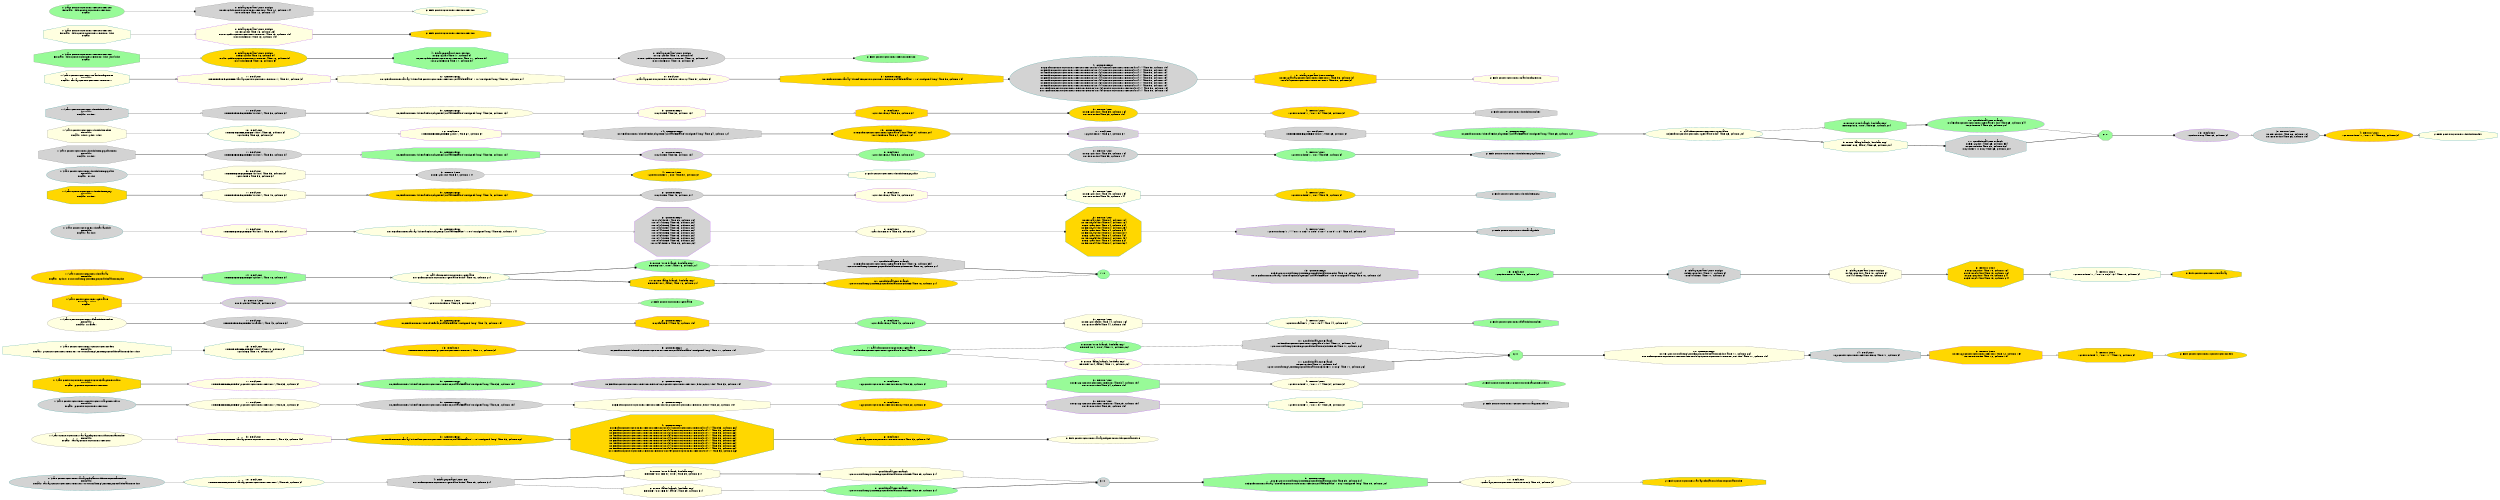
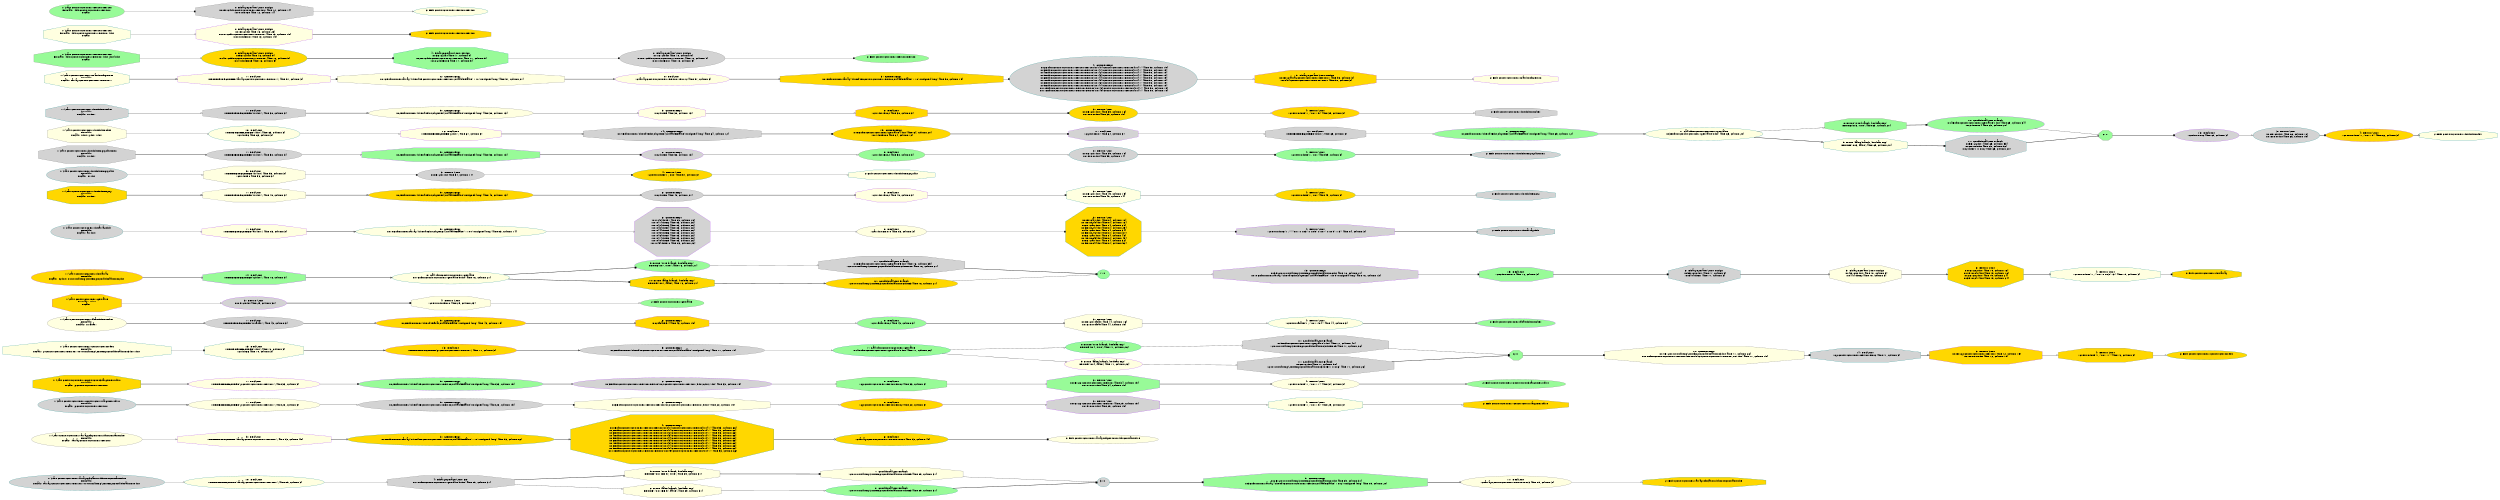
node "2: Exit constructor_new::float_init_number": shape octagon -> ellipse
node "2: Exit constructor_new::constructor_1_arg_new_div0": fillcolor lightgrey -> gold
